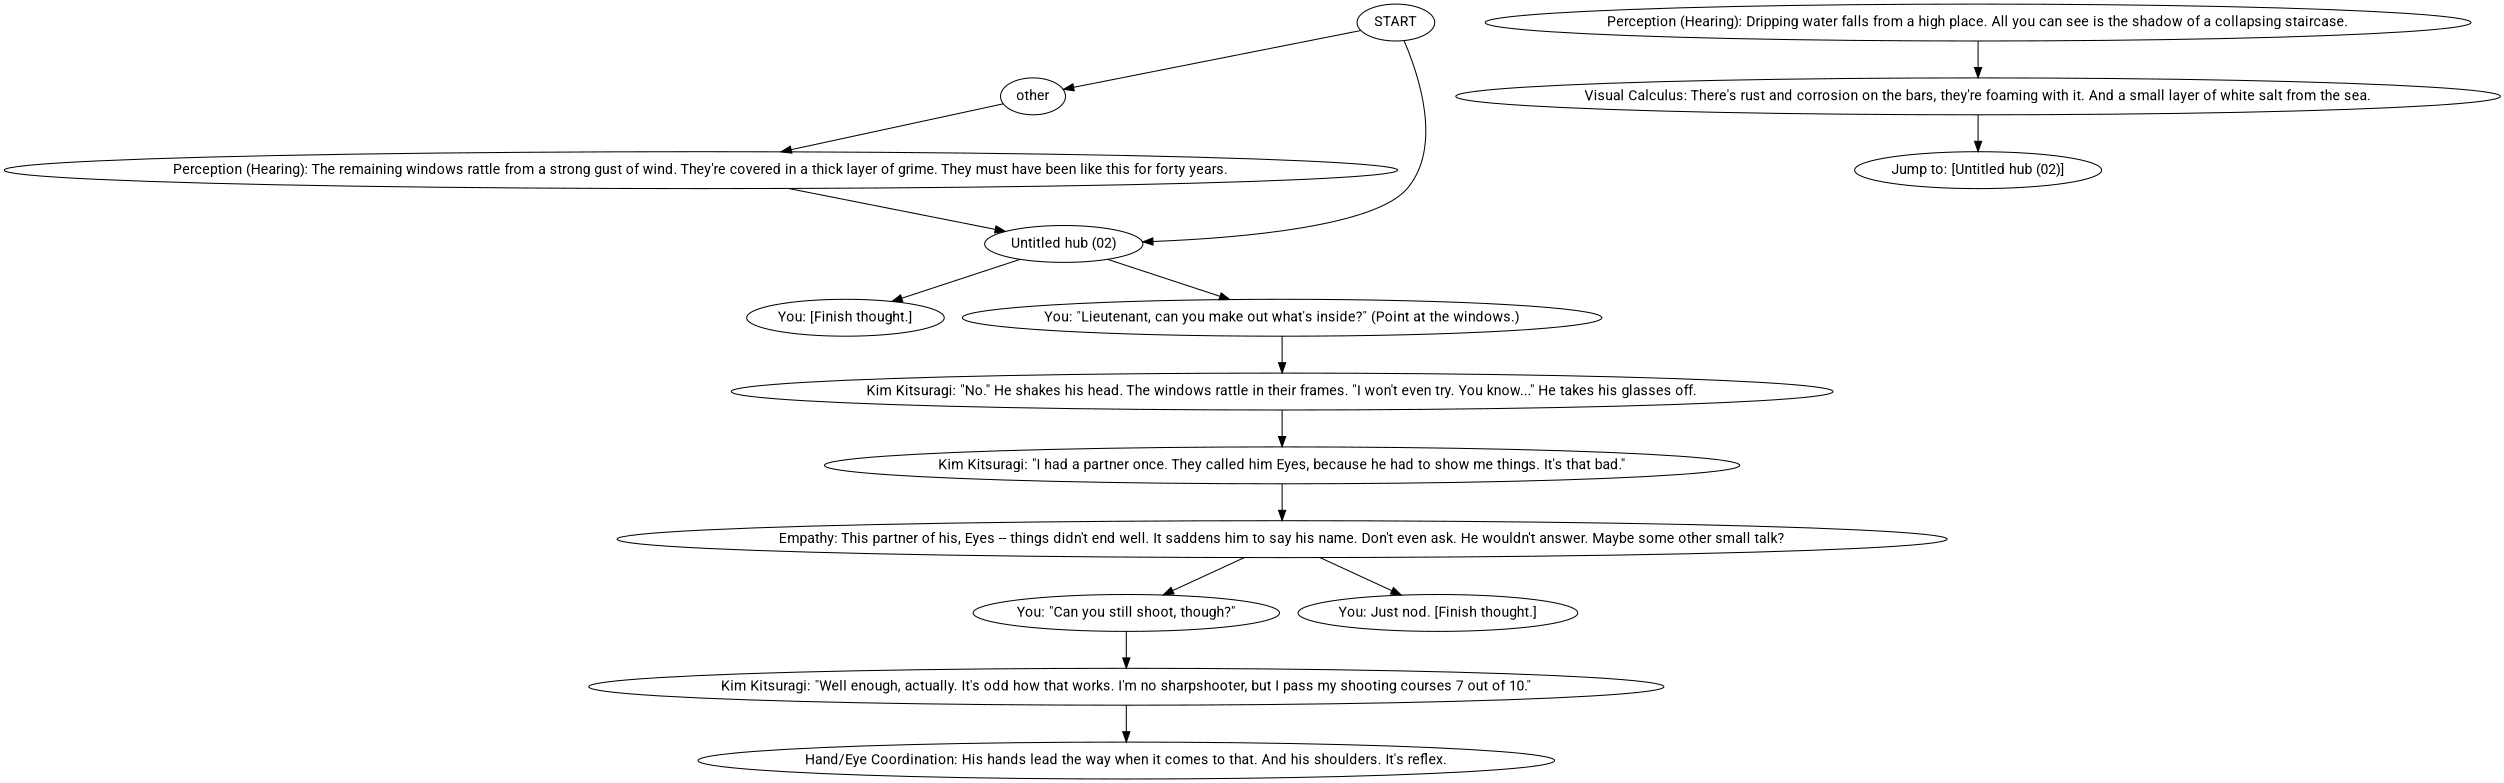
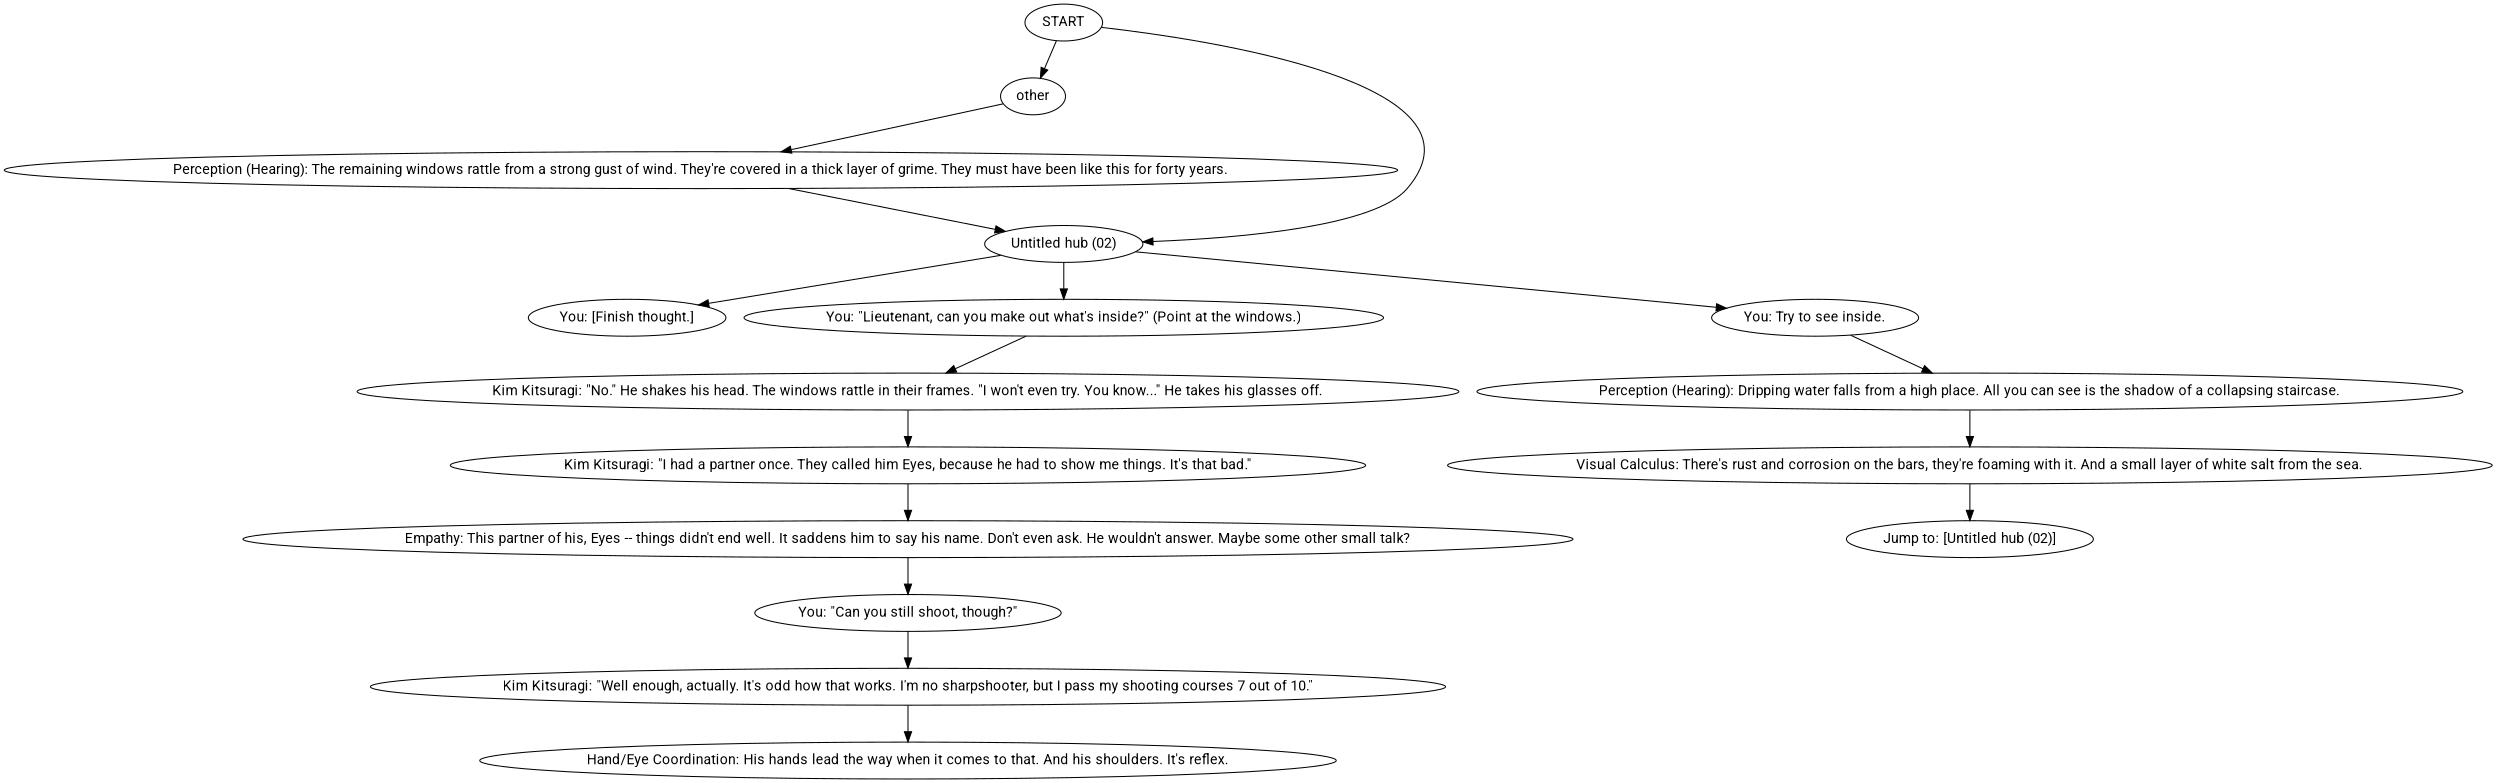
node "You: Try to see inside.": added
node "You: Just nod. [Finish thought.]": removed
